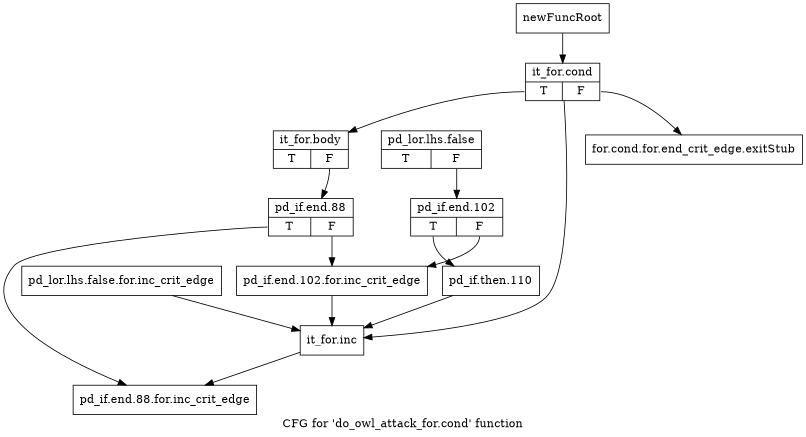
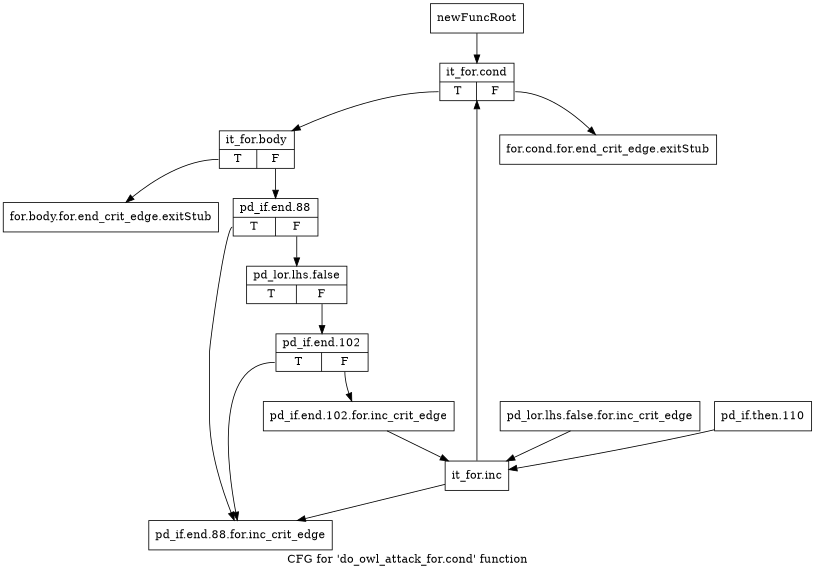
node "for.body.for.end_crit_edge.exitStub": added
edge "pd_if.end.88" -> "pd_if.end.102.for.inc_crit_edge": now "pd_if.end.88" -> "pd_lor.lhs.false"
edge "pd_if.end.102" -> "pd_if.then.110": now "pd_if.end.102" -> "pd_if.end.88.for.inc_crit_edge"
edge "it_for.cond" -> "it_for.inc": reversed
